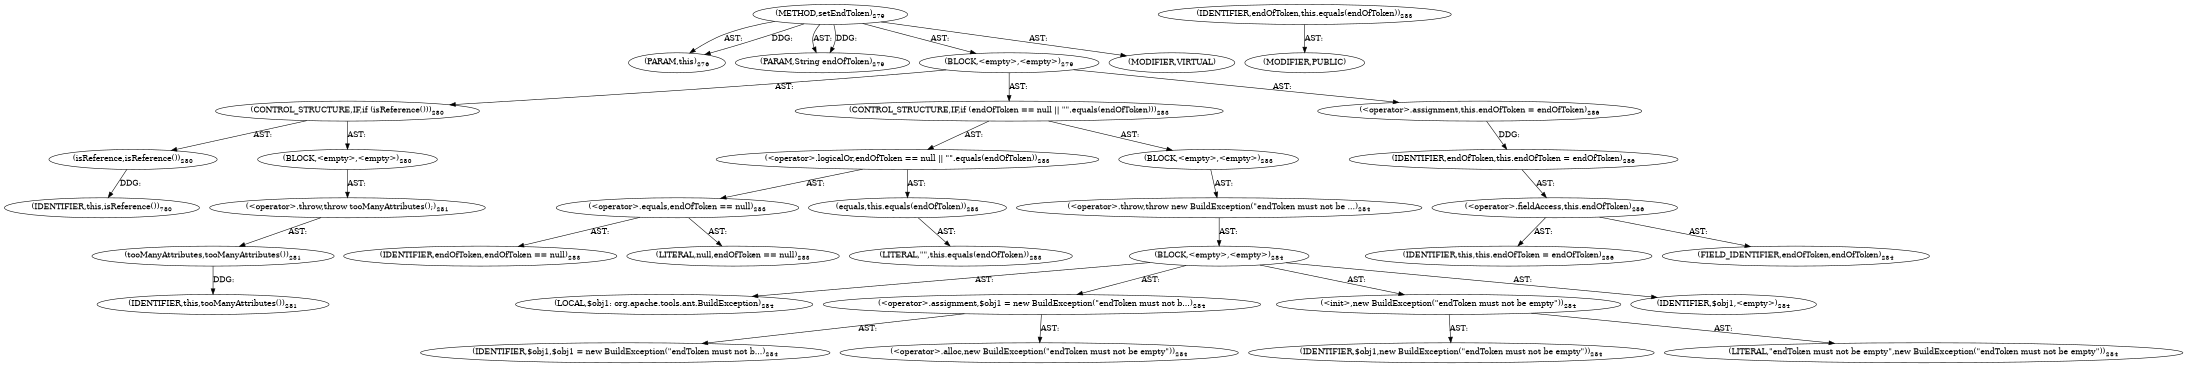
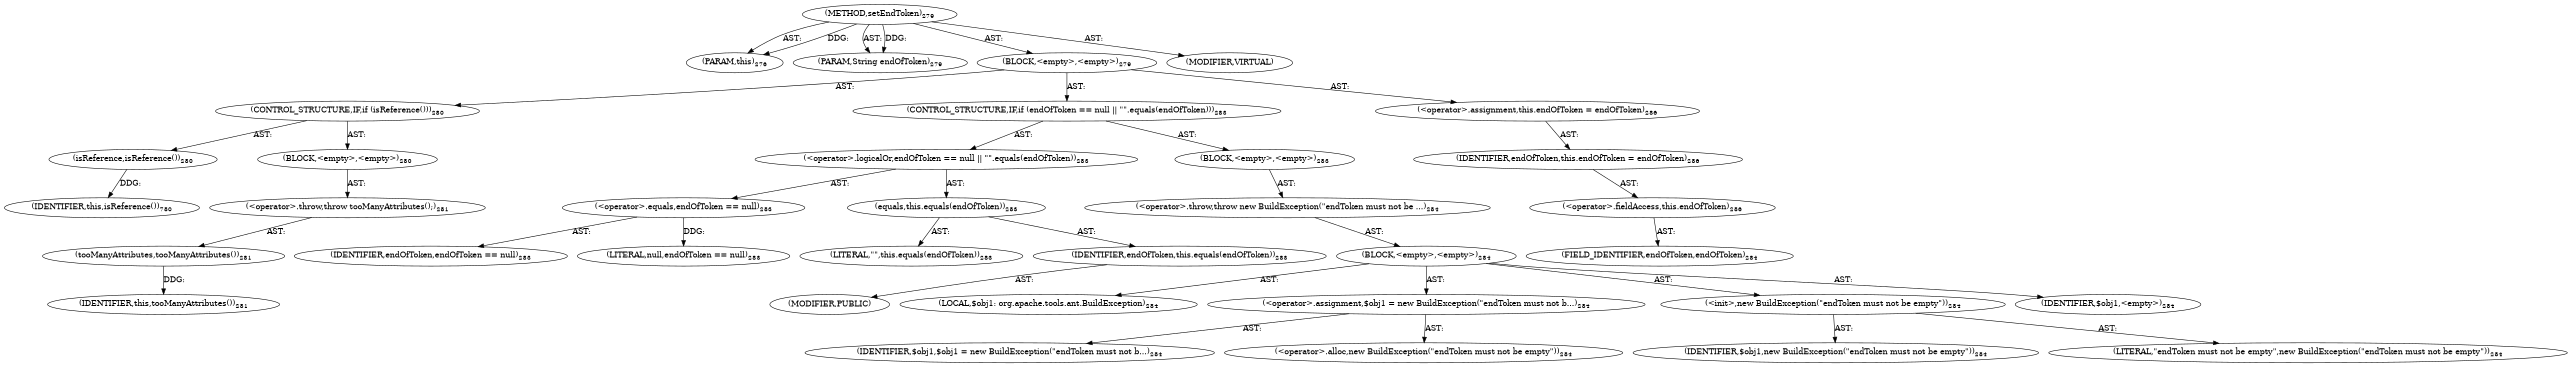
edge "(<operator>.assignment,this.endOfToken = endOfToken)" -> "(IDENTIFIER,endOfToken,this.endOfToken = endOfToken)": label "DDG: " -> "AST: "
edge "(equals,this.equals(endOfToken))" -> "(IDENTIFIER,endOfToken,this.equals(endOfToken))": added, label "AST:"
edge "(<operator>.equals,endOfToken == null)" -> "(LITERAL,null,endOfToken == null)": label "AST: " -> "DDG: "
node "(IDENTIFIER,this,this.endOfToken = endOfToken)": removed
